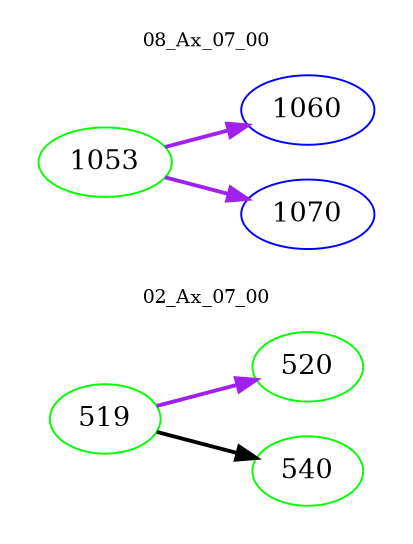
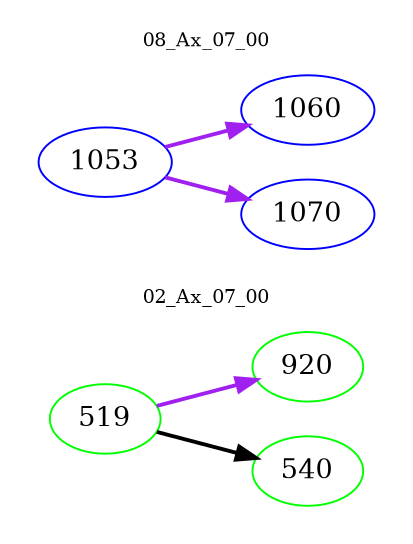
node "1053": color green -> blue
node "520": label "520" -> "920"
